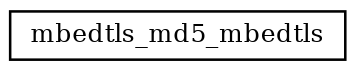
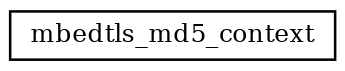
node "mbedtls_md5_mbedtls": label "mbedtls_md5_mbedtls" -> "mbedtls_md5_context"
